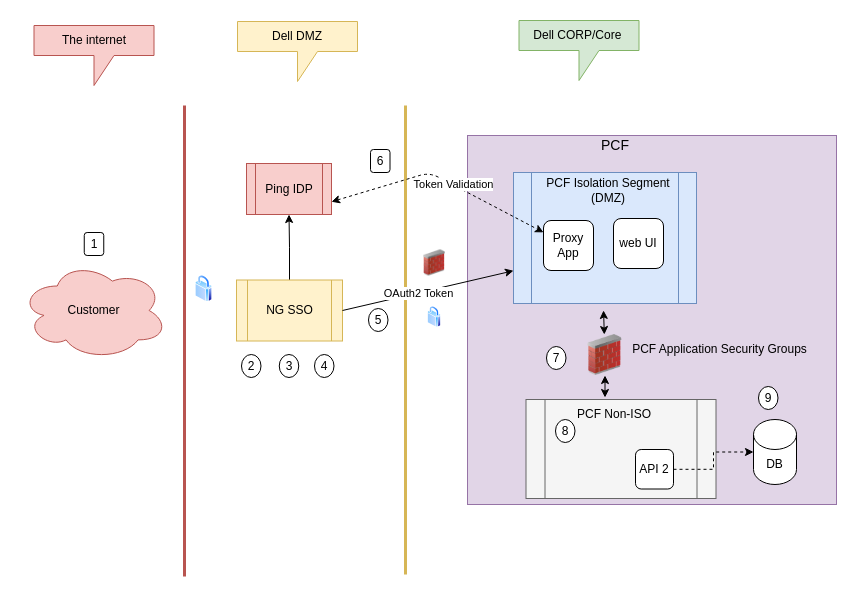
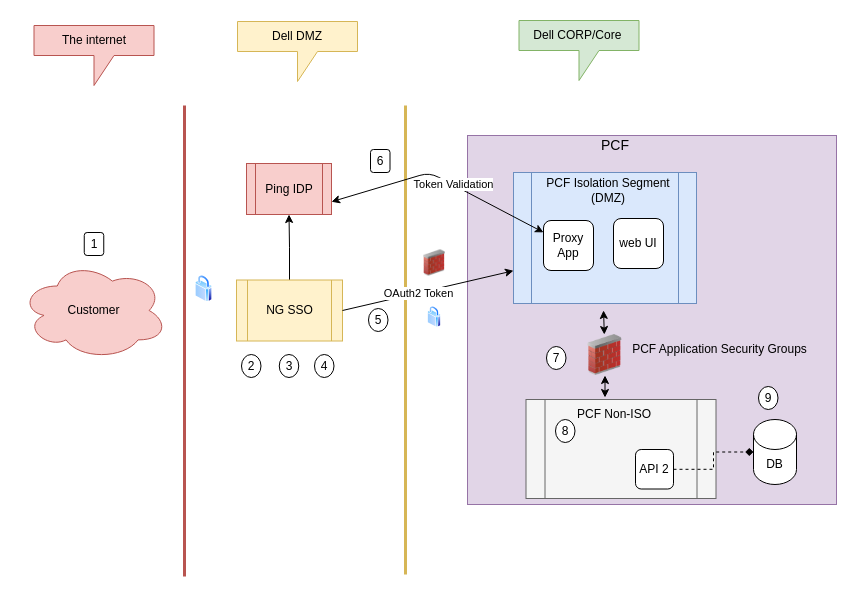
edge "Ping IDP" -- "Proxy App": style dashed -> solid
edge "API 2" -> "DB": arrowhead classic -> diamond
